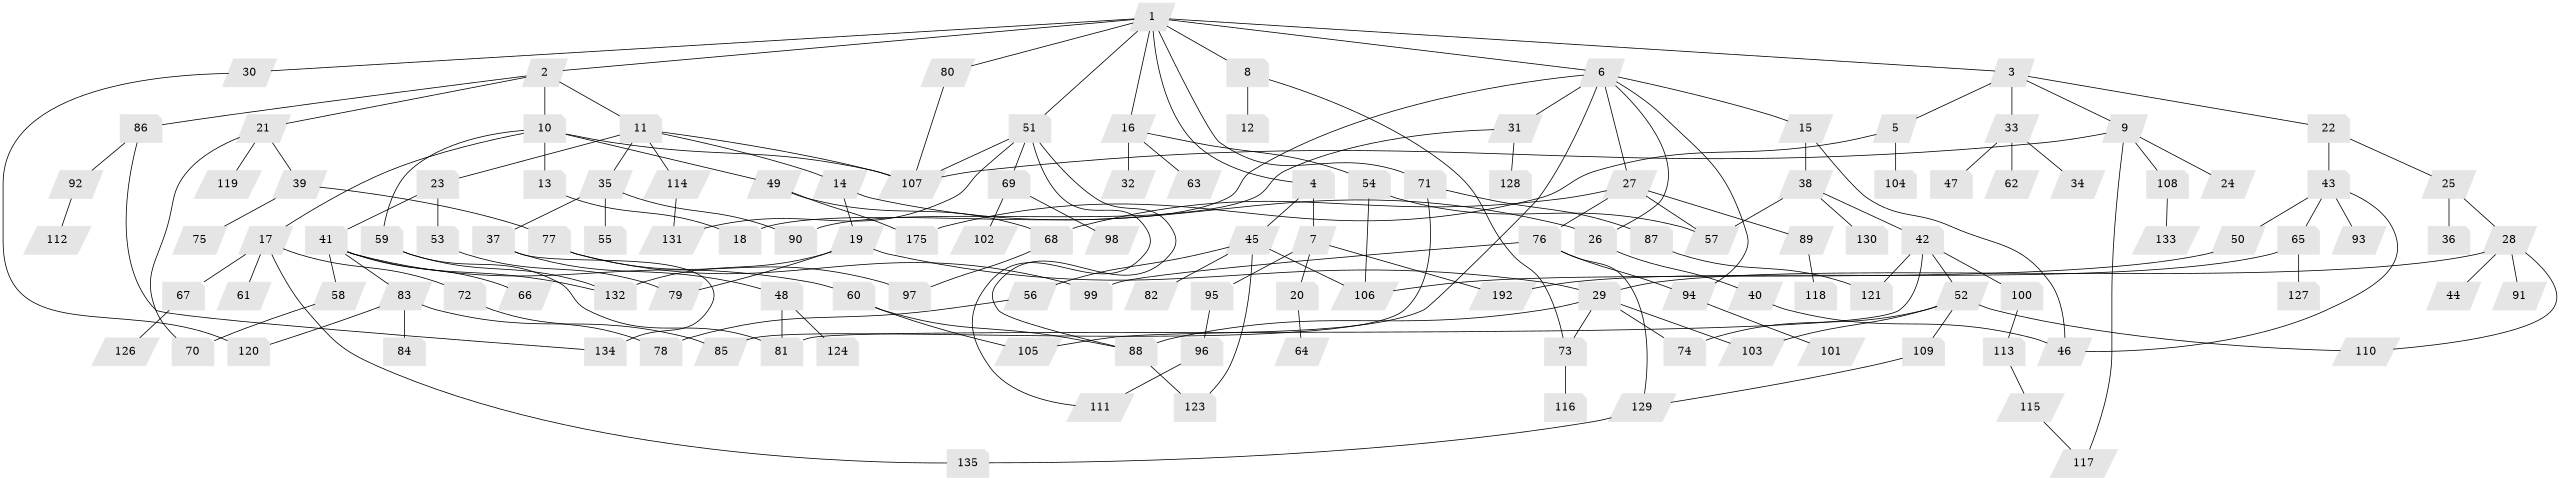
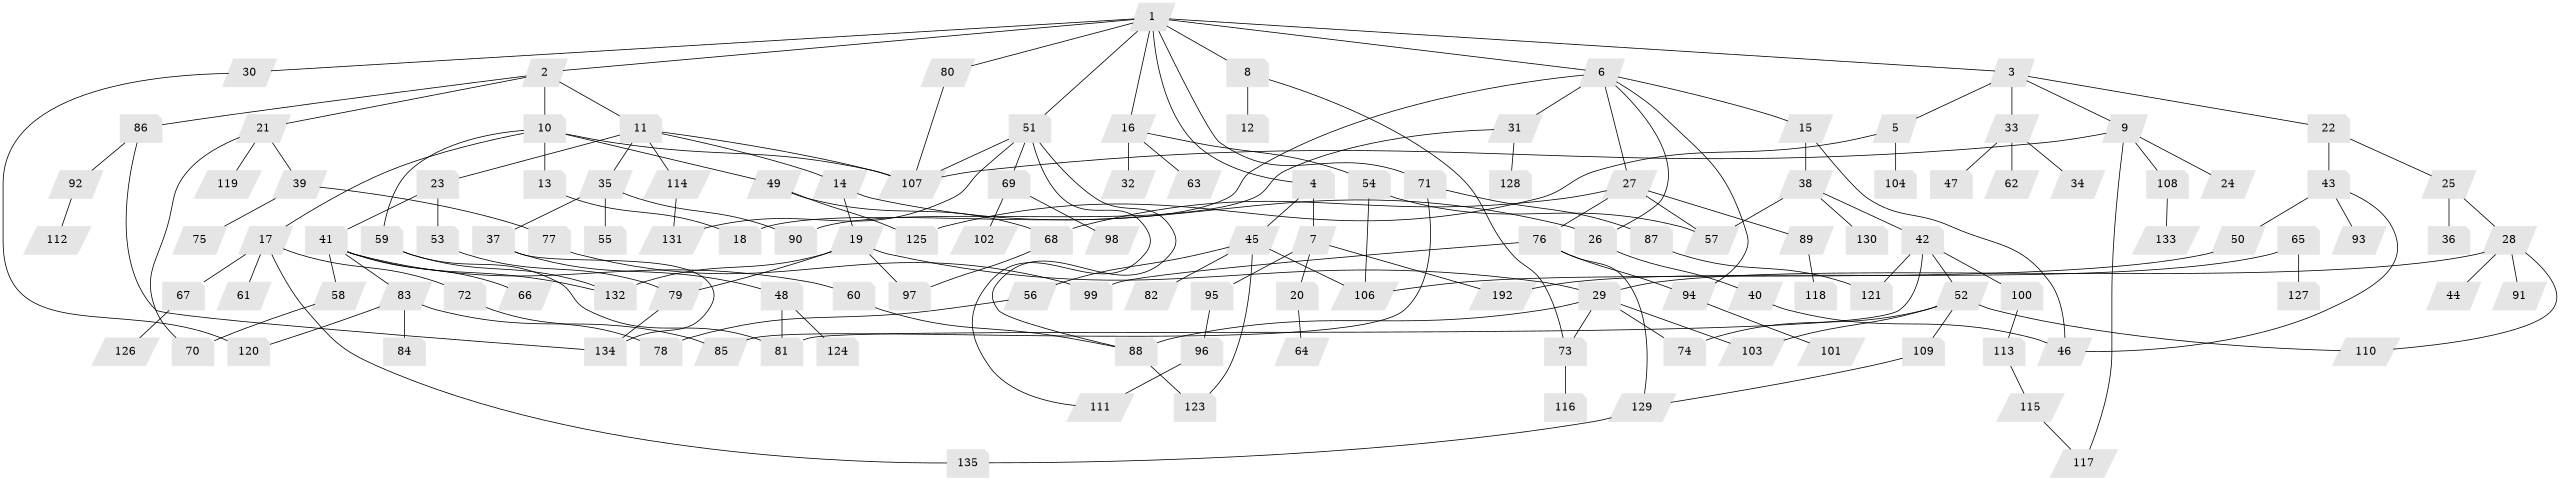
edge "43" -- "65": removed
node "175": label "175" -> "125"
edge "77" -- "97": now "19" -- "97"
edge "79" -- "134": added
node "105": removed
